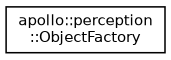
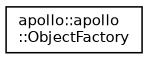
node "apollo::perception ::ObjectFactory": label "apollo::perception ::ObjectFactory" -> "apollo::apollo ::ObjectFactory"
